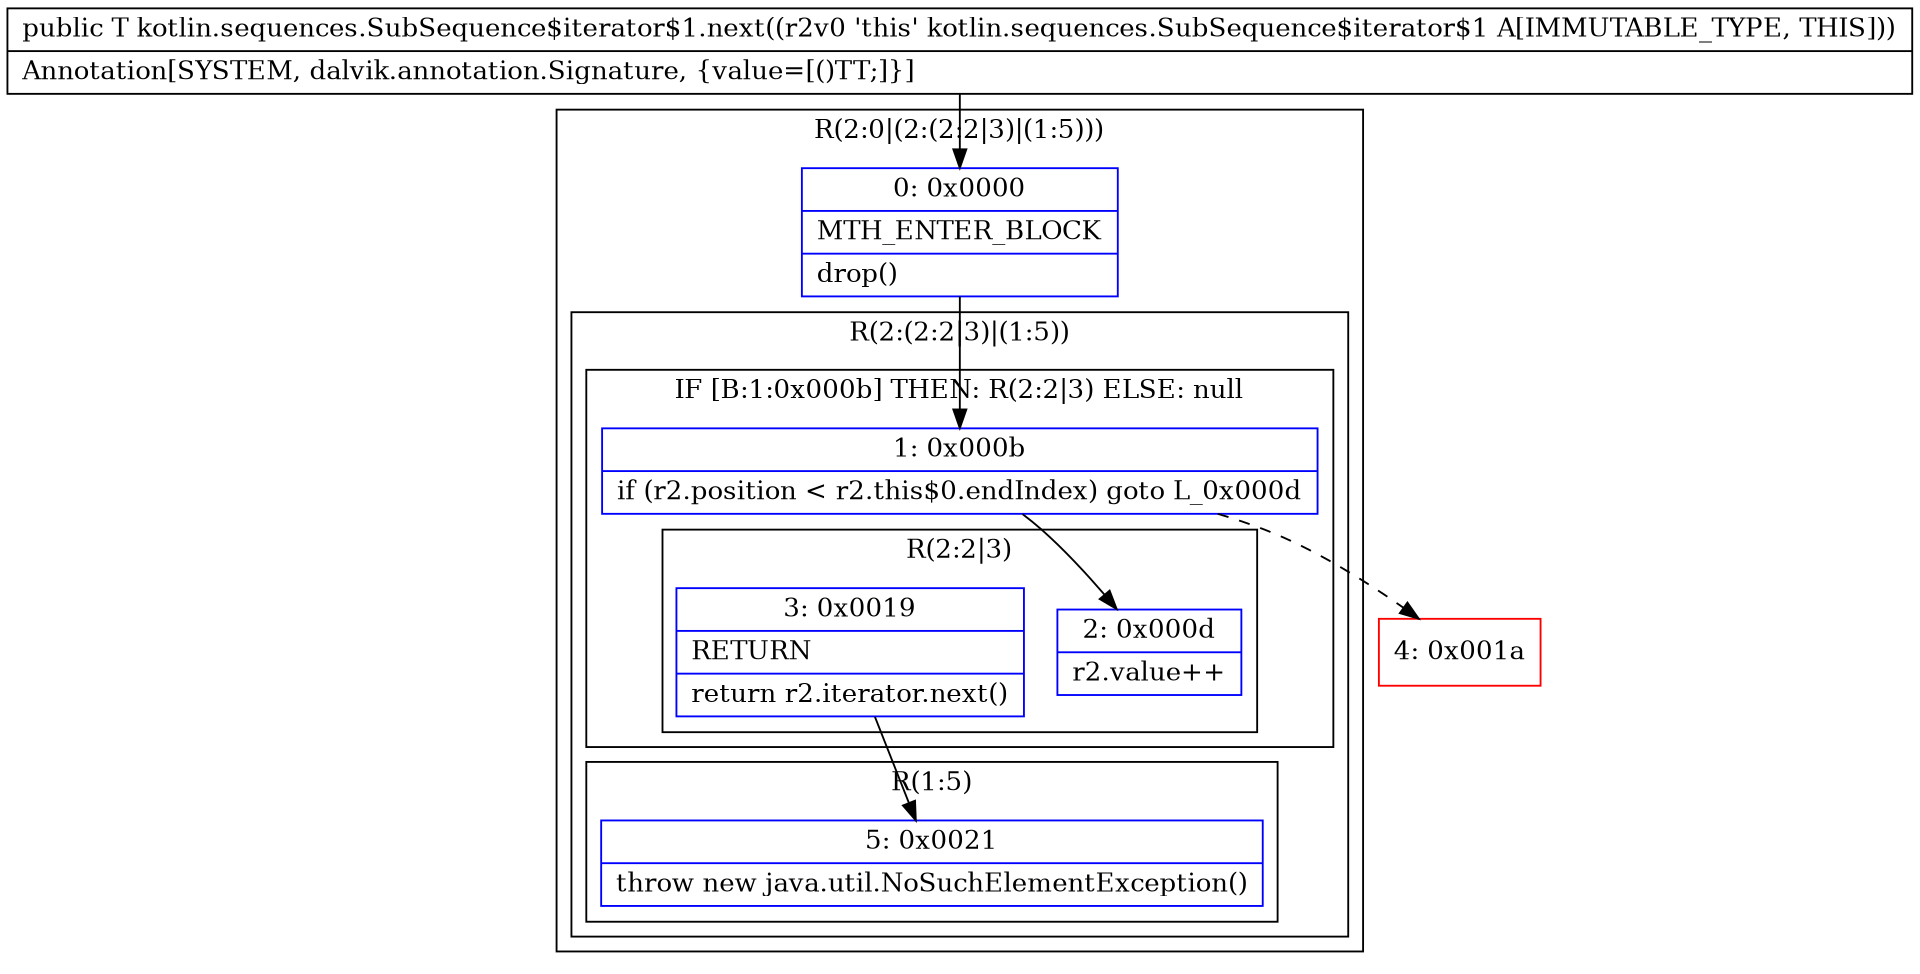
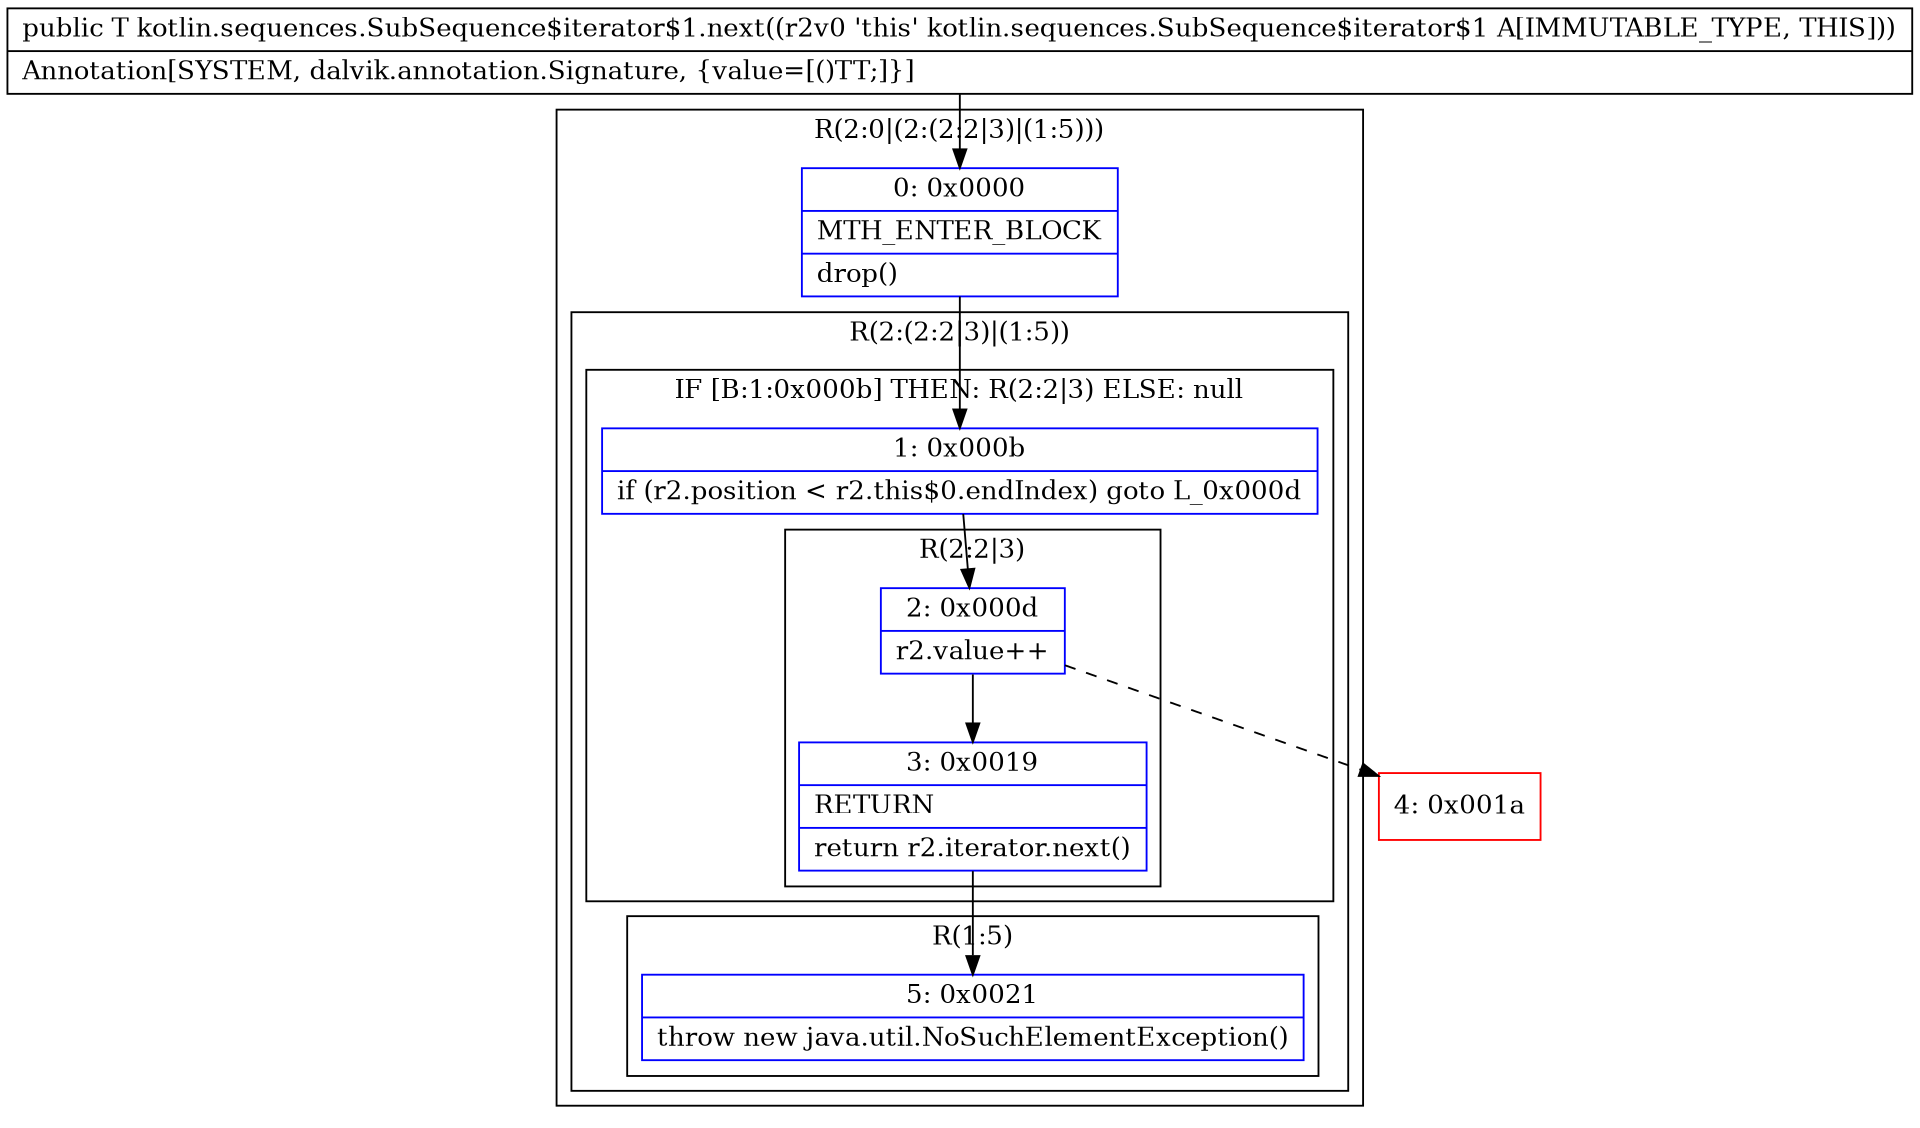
edge "1: 0x000b" -> "4: 0x001a": now "2: 0x000d" -> "4: 0x001a"
edge "2: 0x000d" -> "3: 0x0019": added
